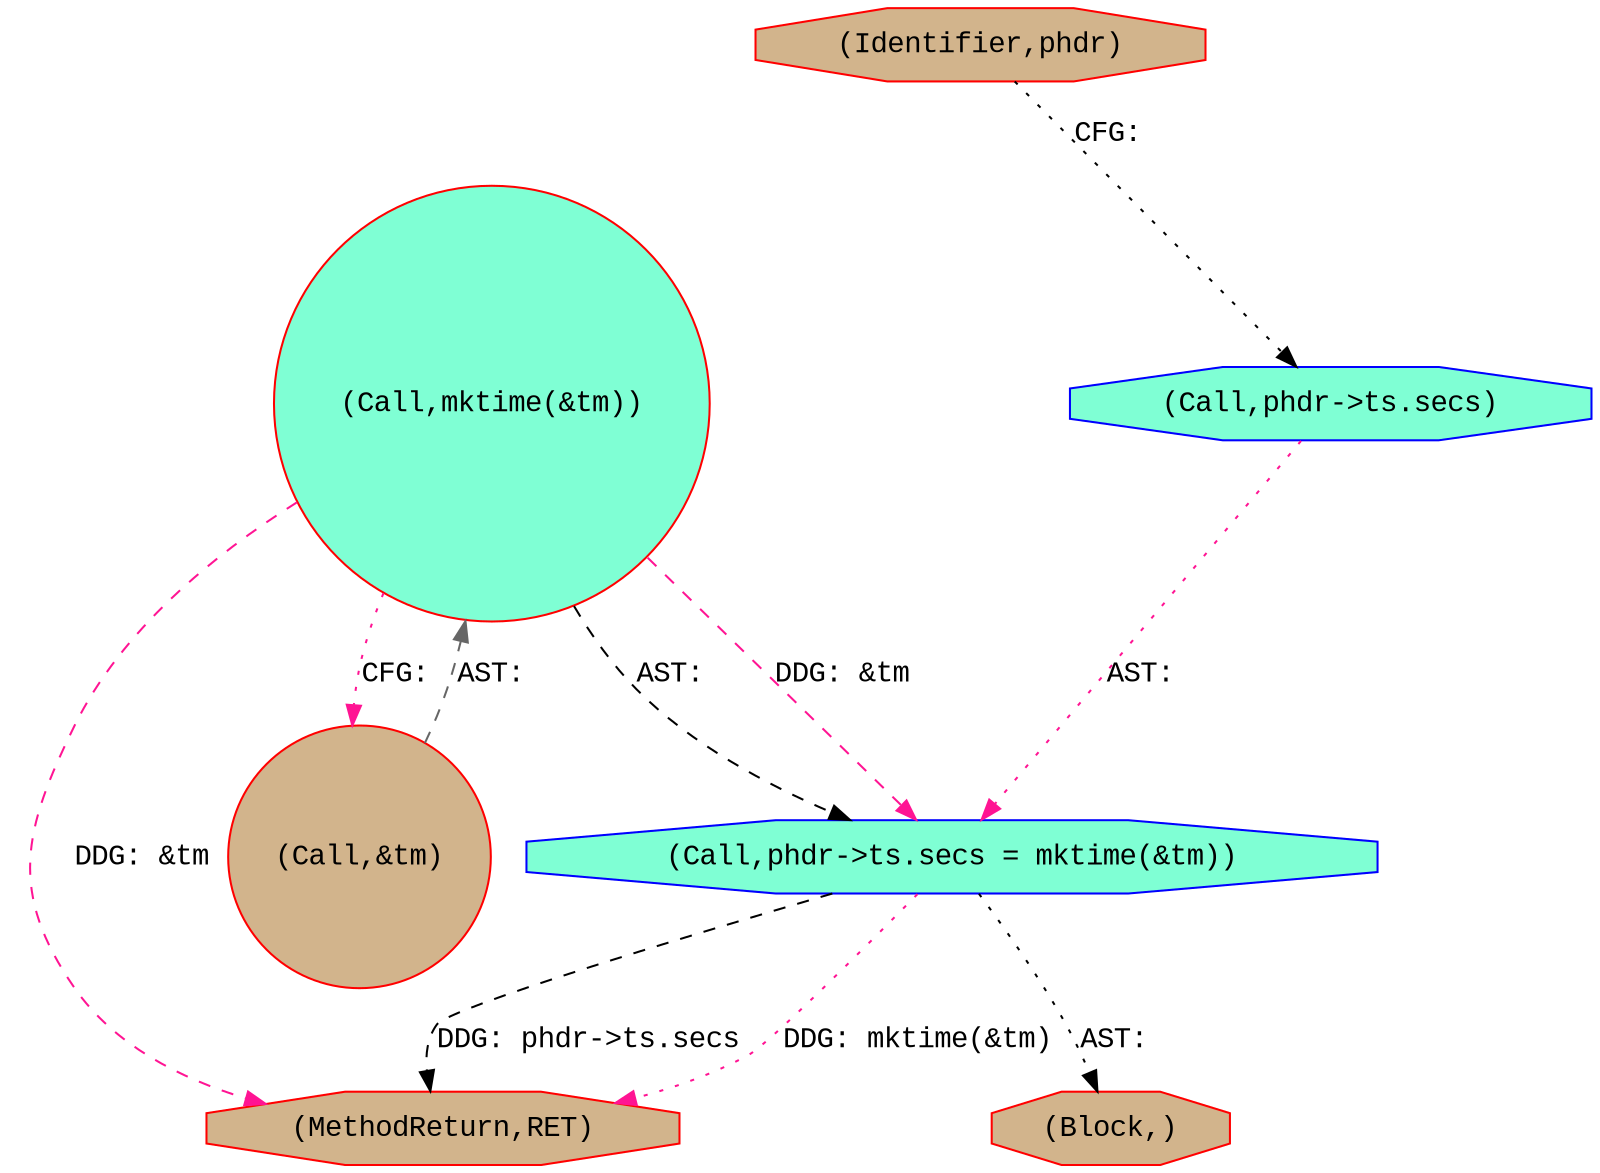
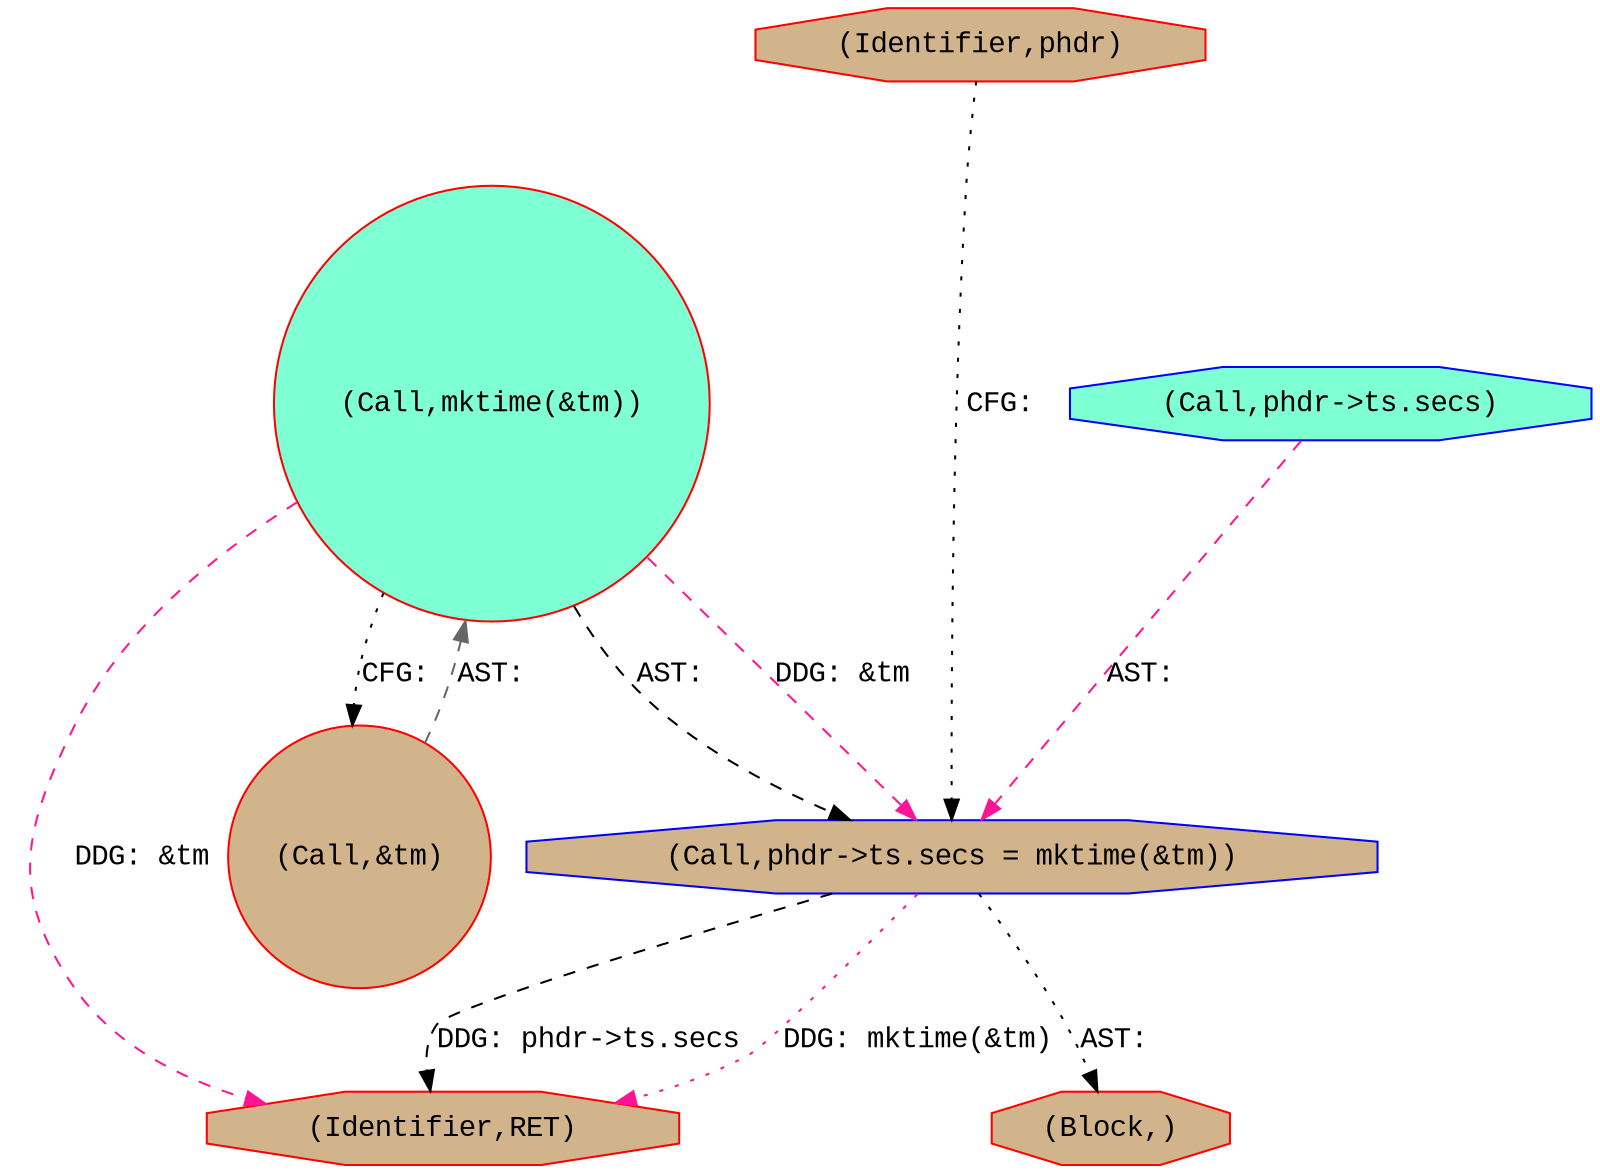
edge "(Identifier,phdr)" -> "(Call,phdr->ts.secs)": now "(Identifier,phdr)" -> "(Call,phdr->ts.secs = mktime(&tm))"
edge "(Call,phdr->ts.secs)" -> "(Call,phdr->ts.secs = mktime(&tm))": style dotted -> dashed
edge "(Call,mktime(&tm))" -> "(Call,&tm)": color deeppink -> black
node "(Call,phdr->ts.secs = mktime(&tm))": fillcolor aquamarine -> tan
node "(MethodReturn,RET)": label "(MethodReturn,RET)" -> "(Identifier,RET)"
